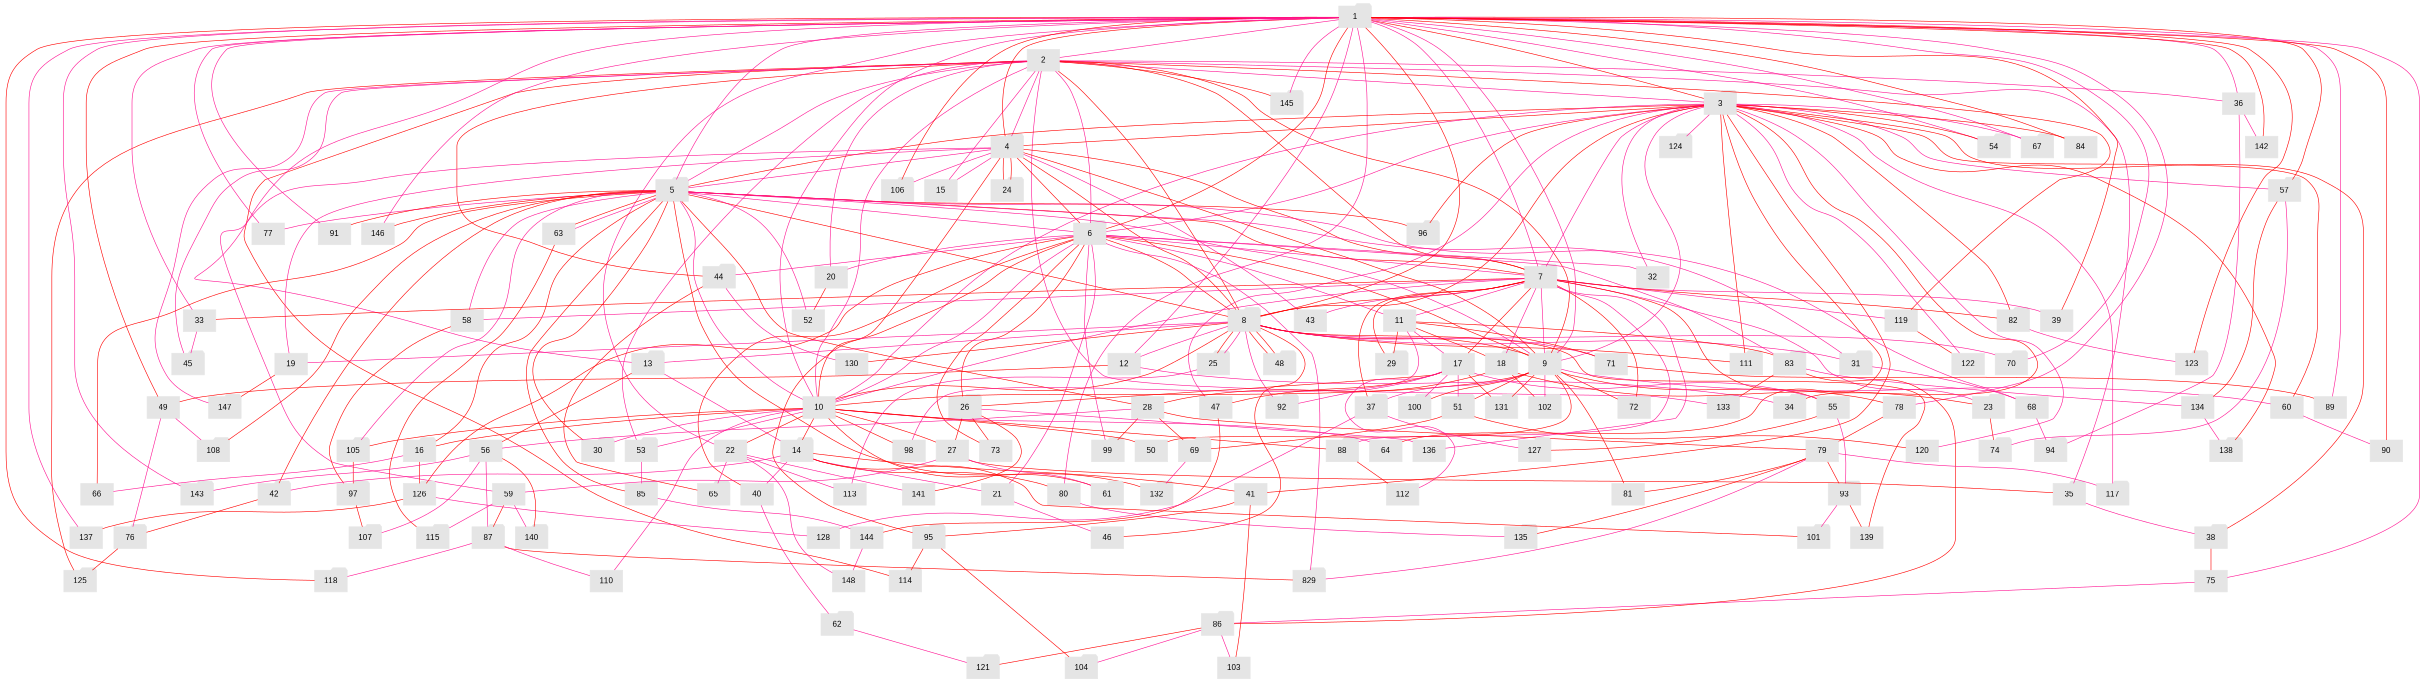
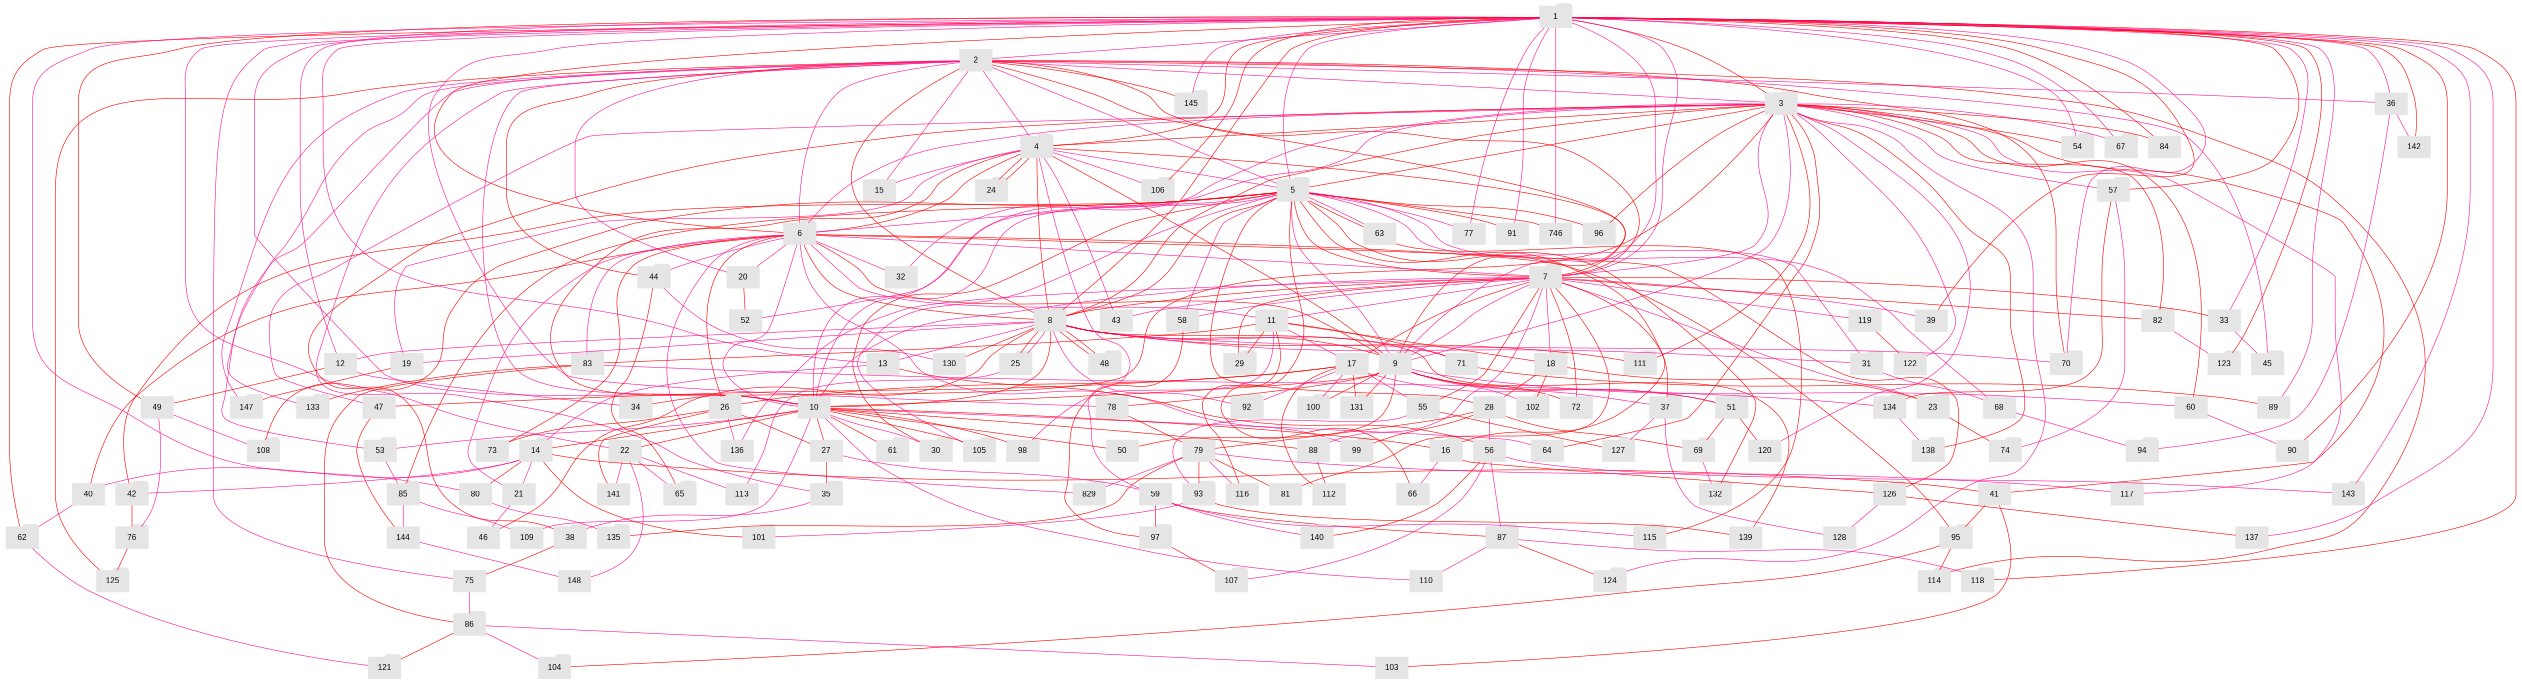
edge "1" -- "62": added
edge "2" -- "119": now "2" -- "70"
node "146": label "146" -> "746"
edge "17" -- "112": color deeppink -> red
edge "9" -- "81": now "7" -- "81"
edge "27" -- "61": removed
edge "105" -- "97": now "59" -- "97"
node "116": added
node "109": added
edge "87" -- "829": now "87" -- "124"
